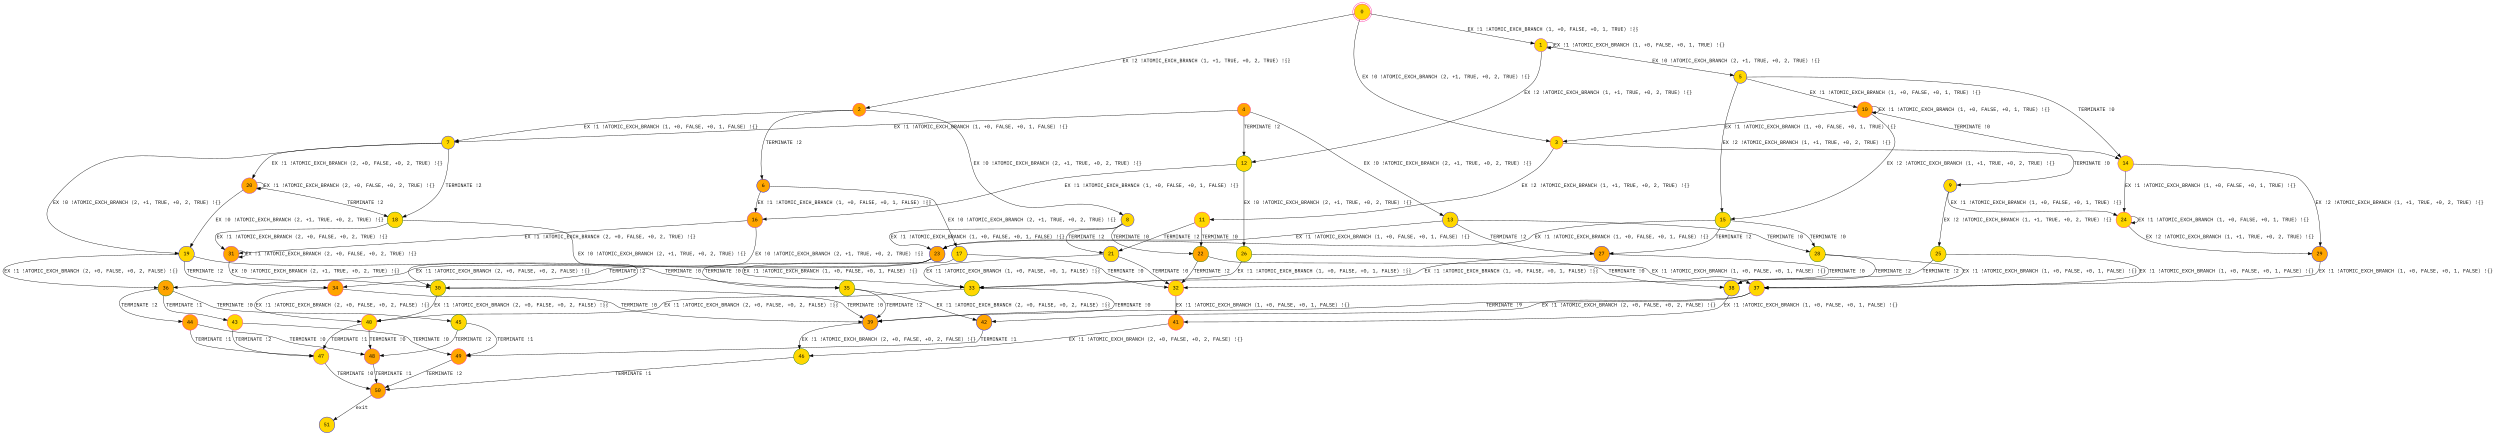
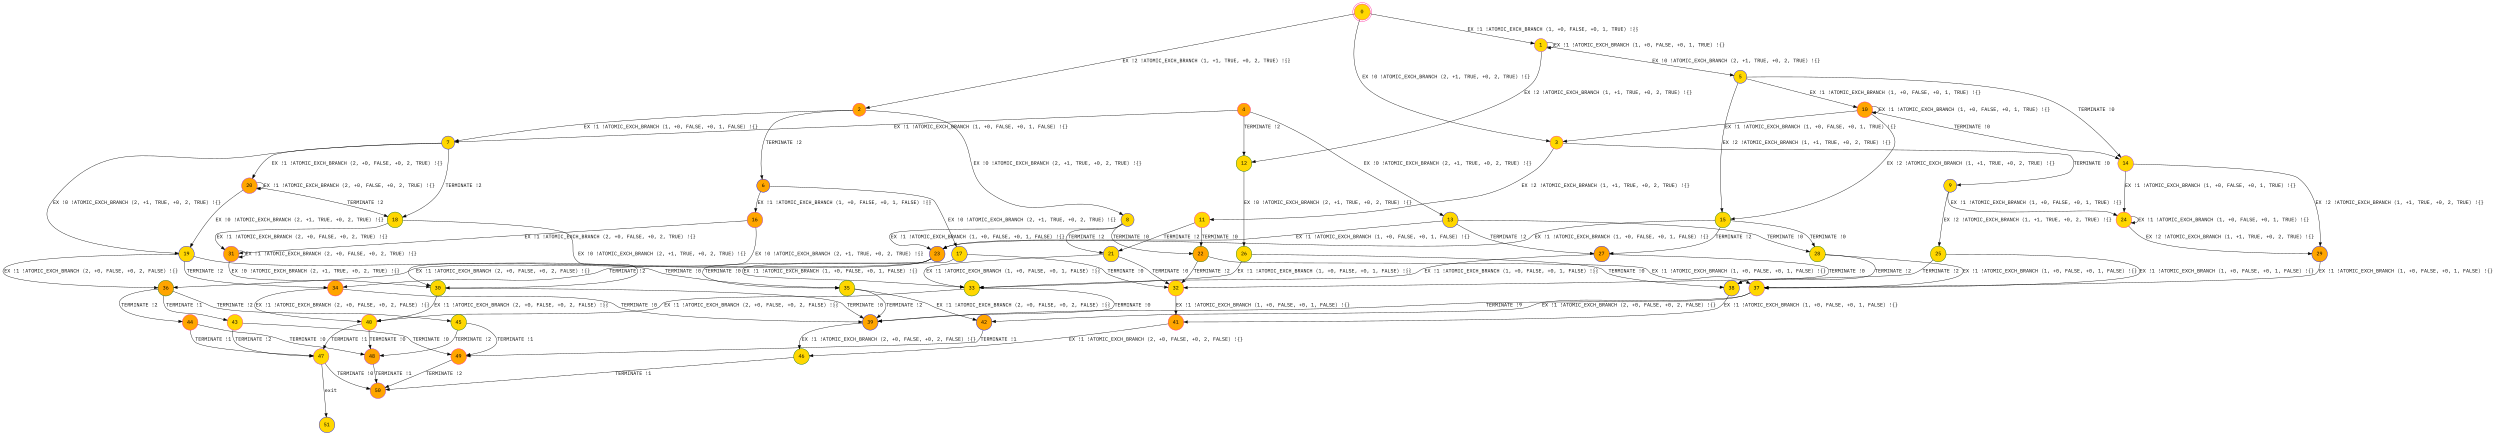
edge "12" -> "16": removed, label "EX !1 !ATOMIC_EXCH_BRANCH (1, +0, FALSE, +0, 1, FALSE) !{}"
edge "36" -> "45": label "TERMINATE !0" -> "TERMINATE !2"
edge "50" -> "51": now "47" -> "51"
